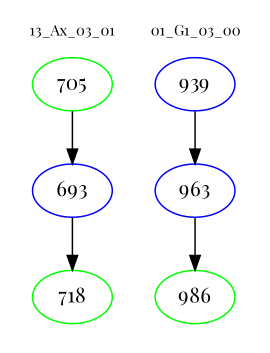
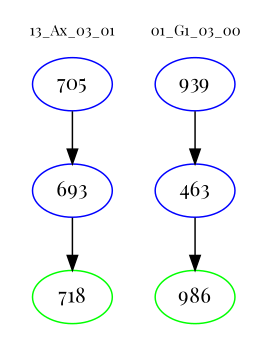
node "705": color green -> blue
node "963": label "963" -> "463"
